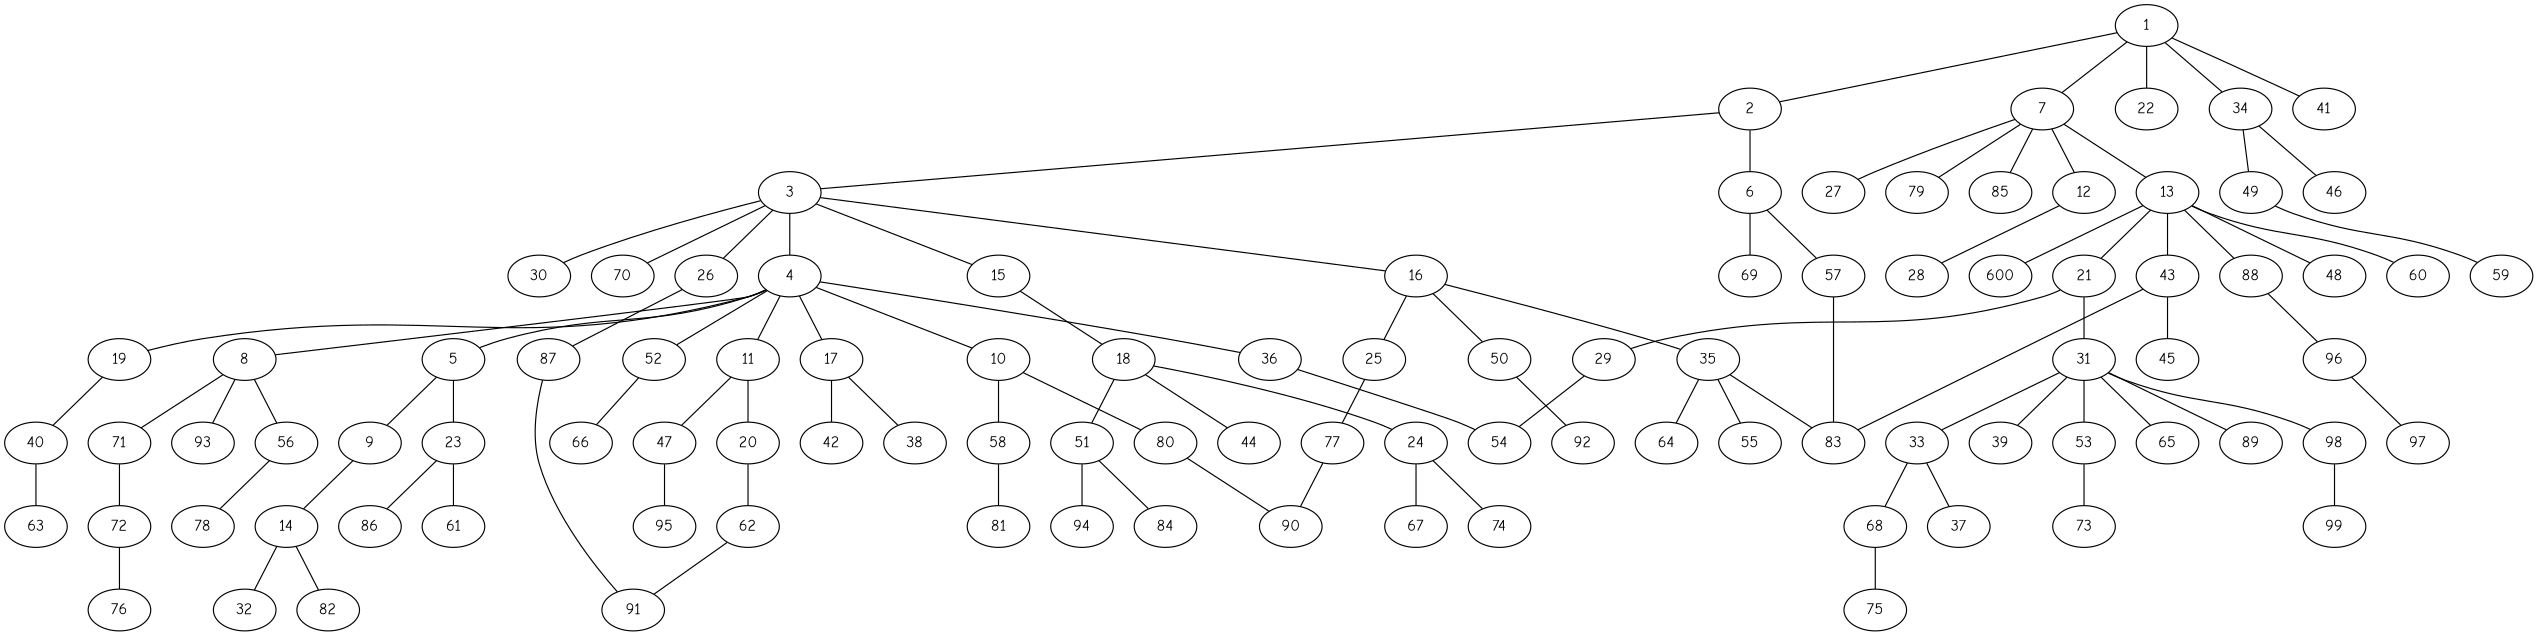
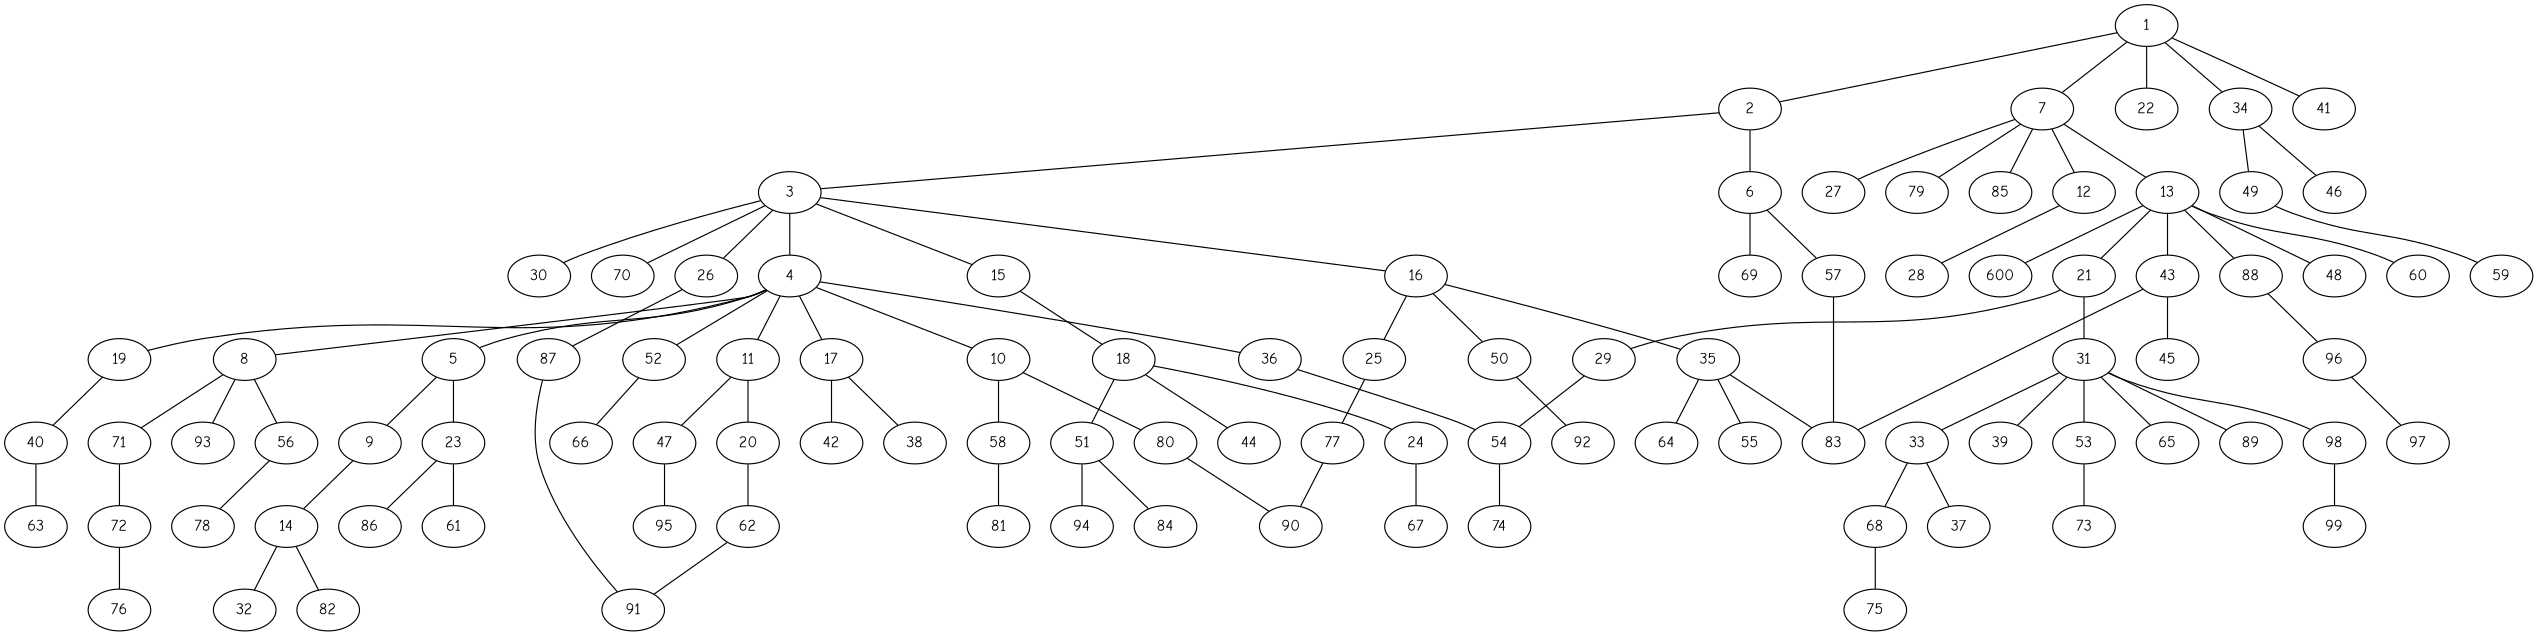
edge "24" -- "74": now "54" -- "74"
